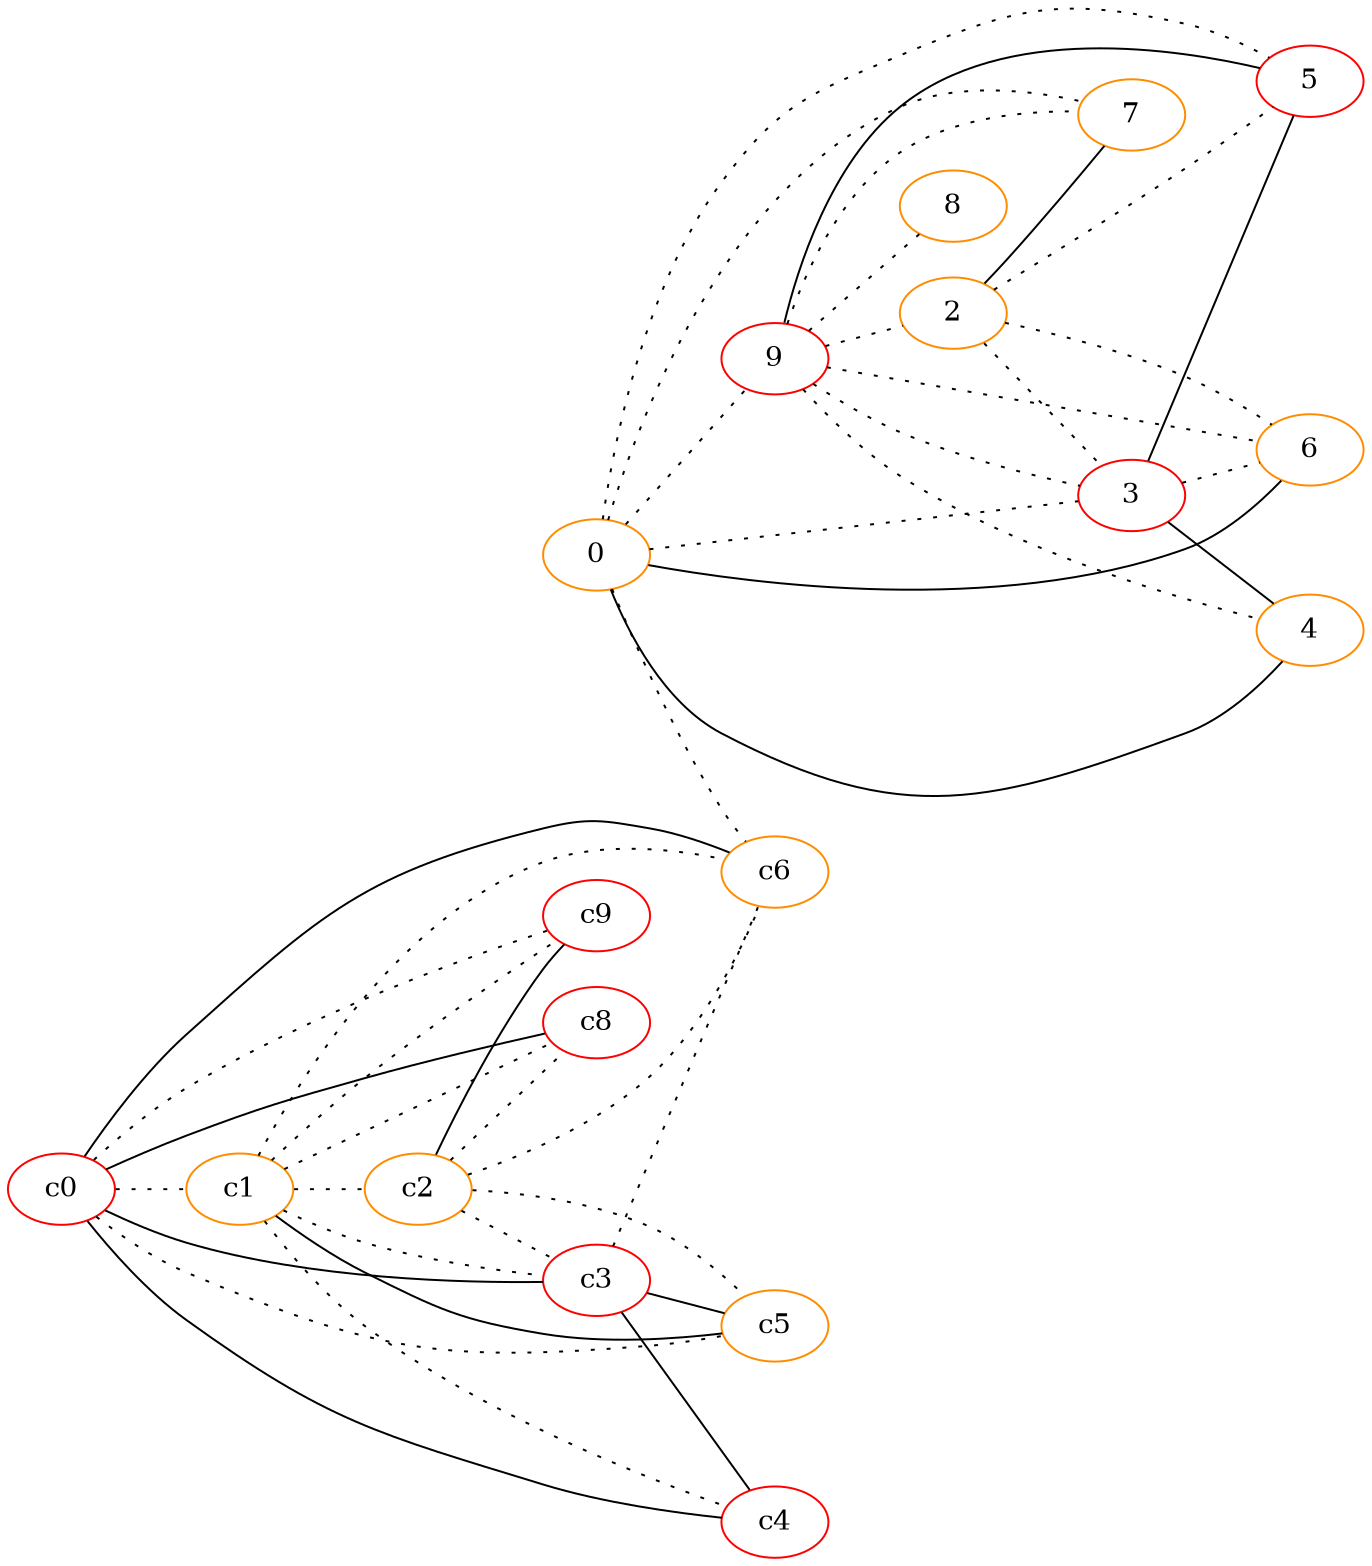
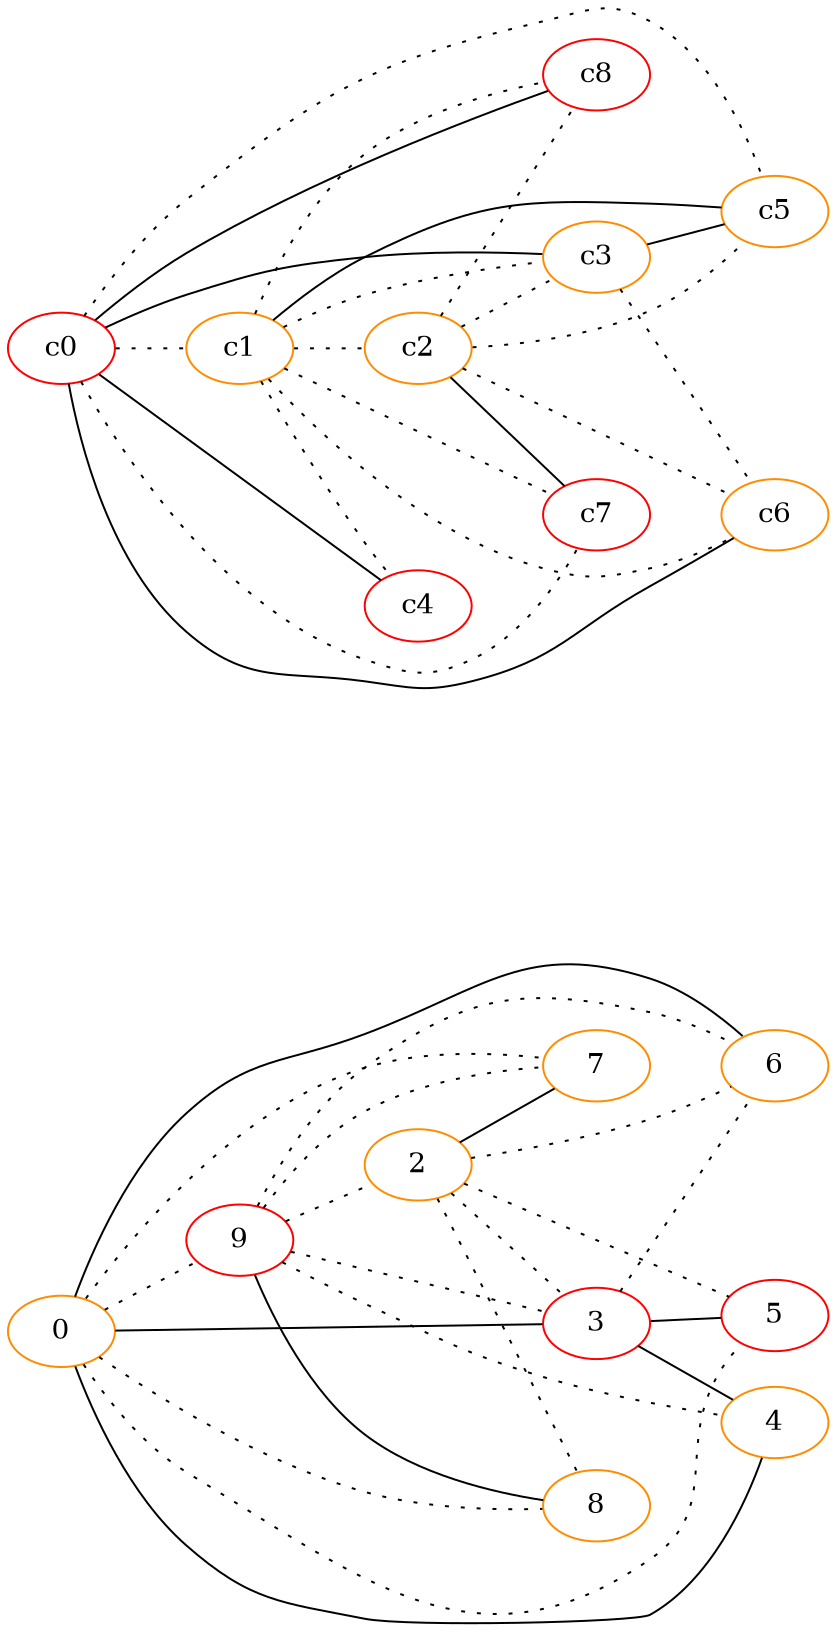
edge "5" -- "9": removed
edge "8" -- "9": style dotted -> solid
edge "3" -- "0": style dotted -> solid
edge "0" -- "c6": now "0" -- "8"
node "c9": label "c9" -> "c7"
node "c3": color red -> darkorange
edge "2" -- "8": added
edge "c3" -- "c4": removed
